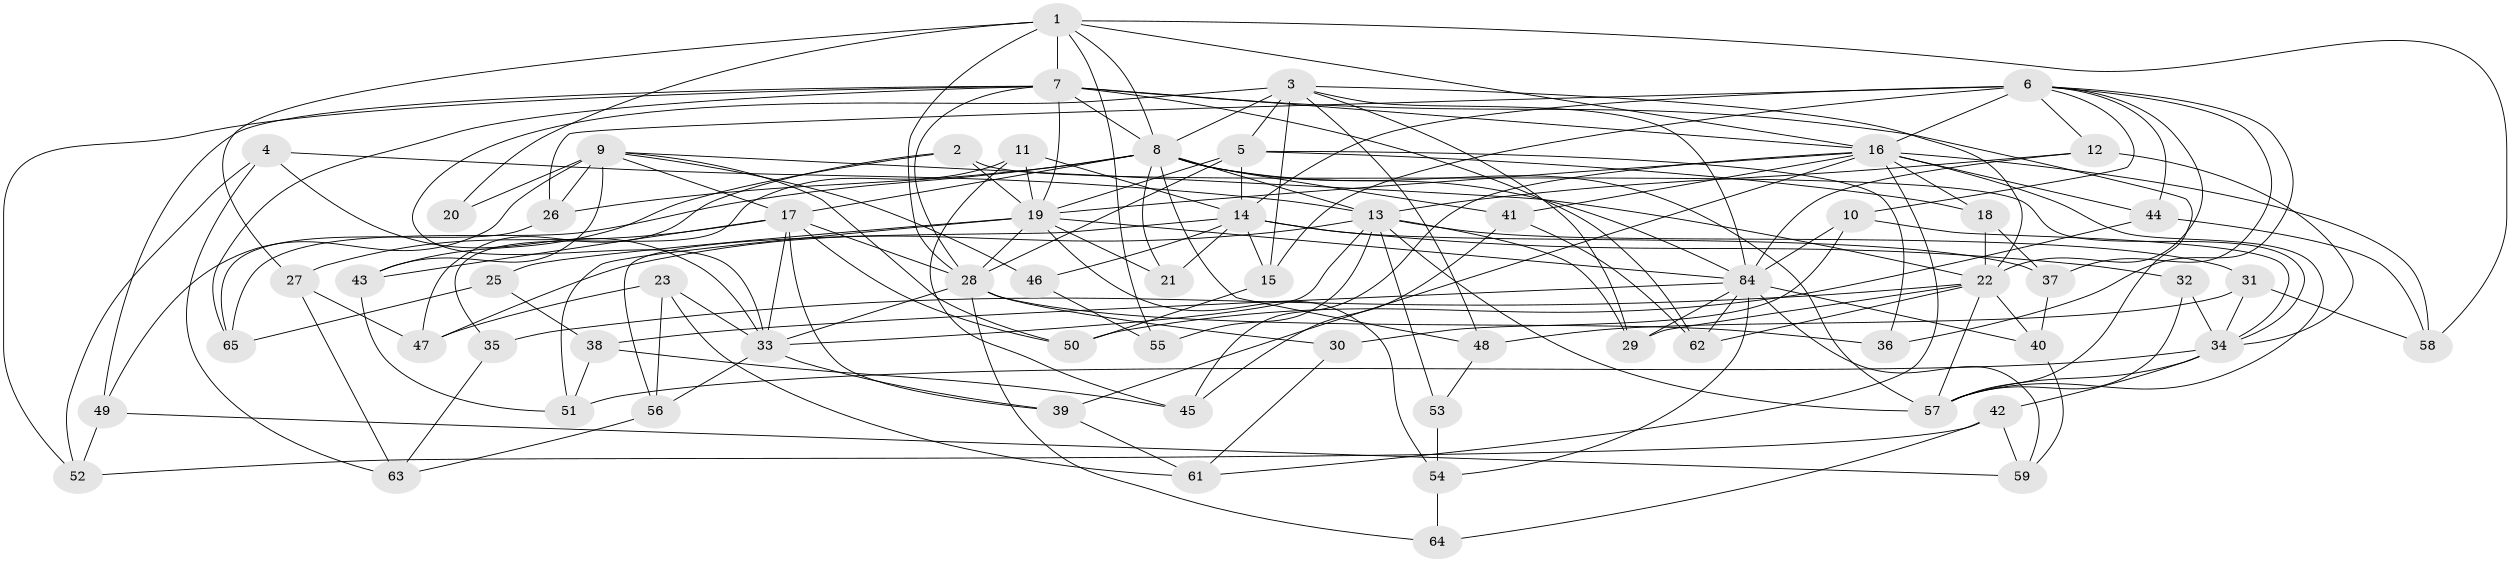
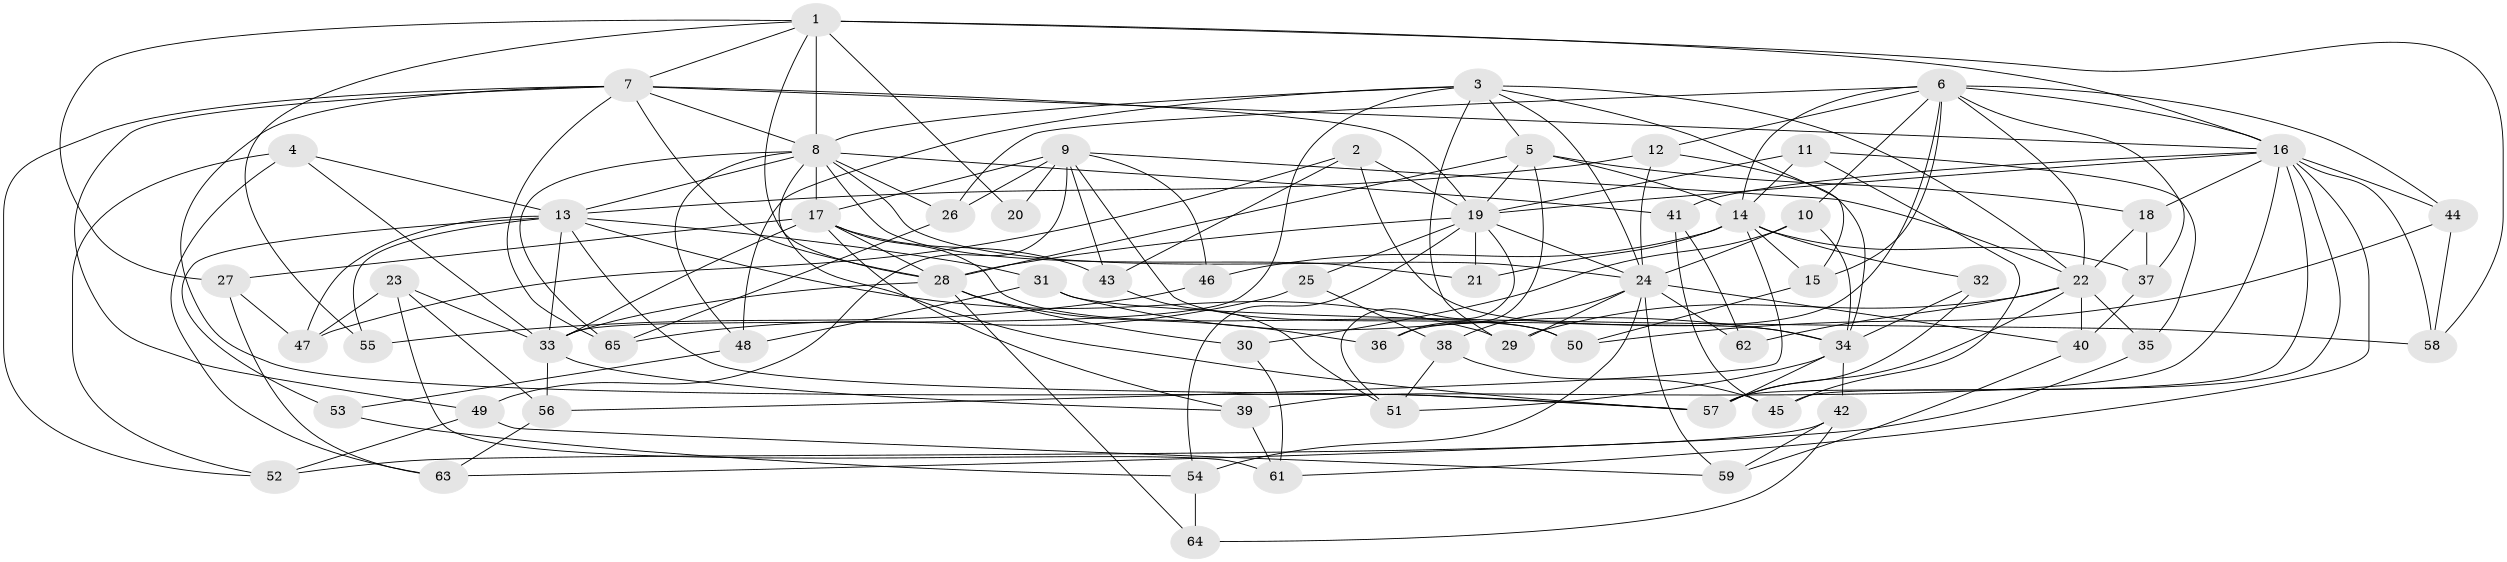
edge "7" -- "62": removed
node "84": label "84" -> "24"
